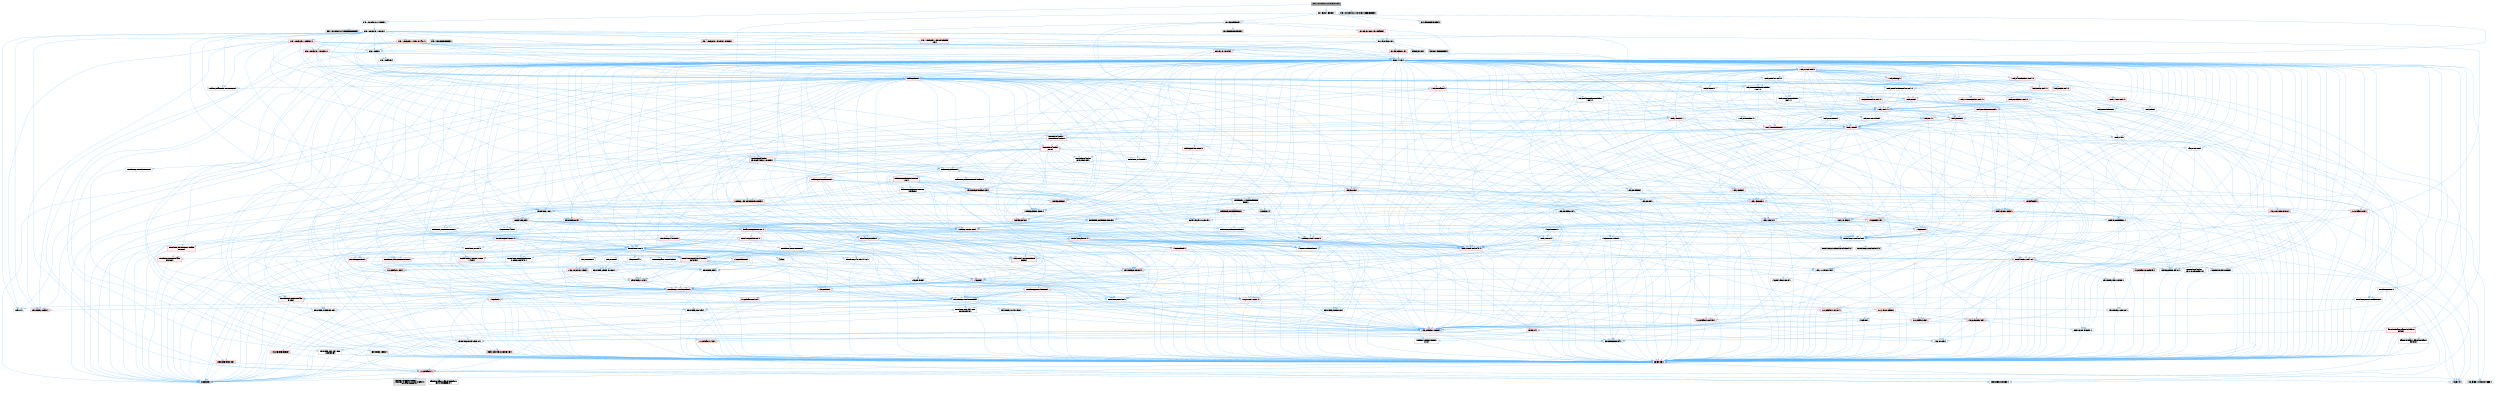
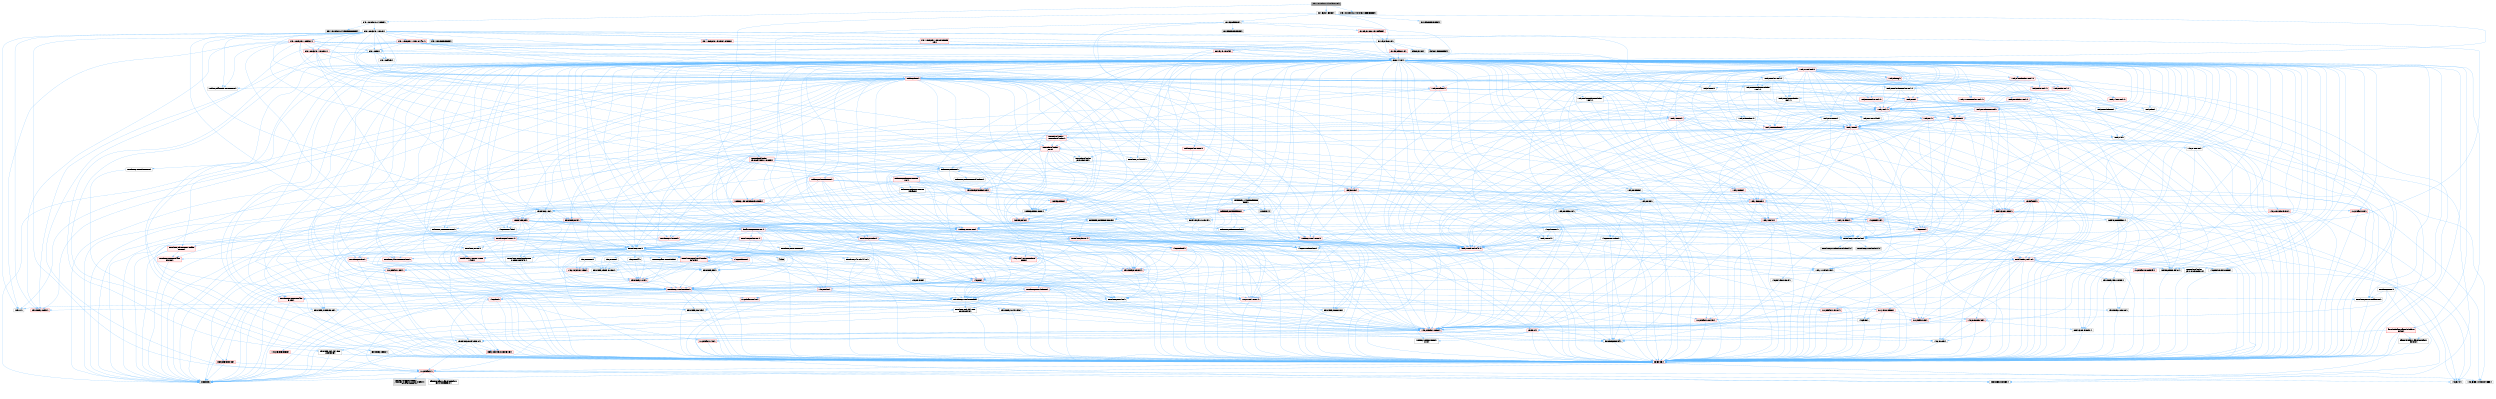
node "Info/ByteSwap.h": label "Info/ByteSwap.h" -> "Misc/ByteSwap.h"
edge "UObject/NameTypes.h" -> "Containers/AllowShrinking.h": now "UObject/NameTypes.h" -> "HAL/UnrealMemory.h"
